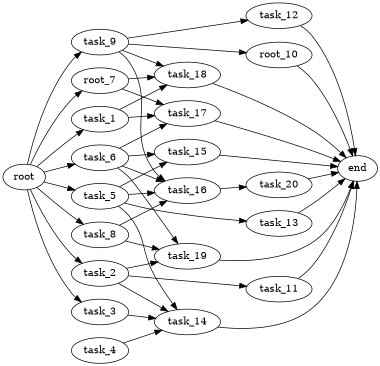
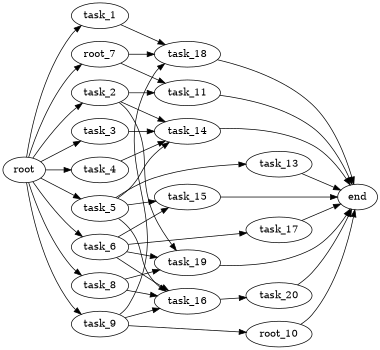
node "task_12": removed
edge "root_7" -> "task_17": now "root_7" -> "task_11"
edge "task_1" -> "task_17": removed
edge "root" -> "task_4": added
